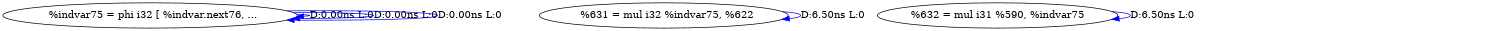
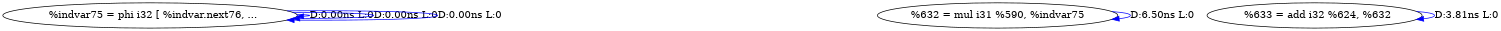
node "%631 = mul i32 %indvar75, %622": removed
node "%633 = add i32 %624, %632": added
